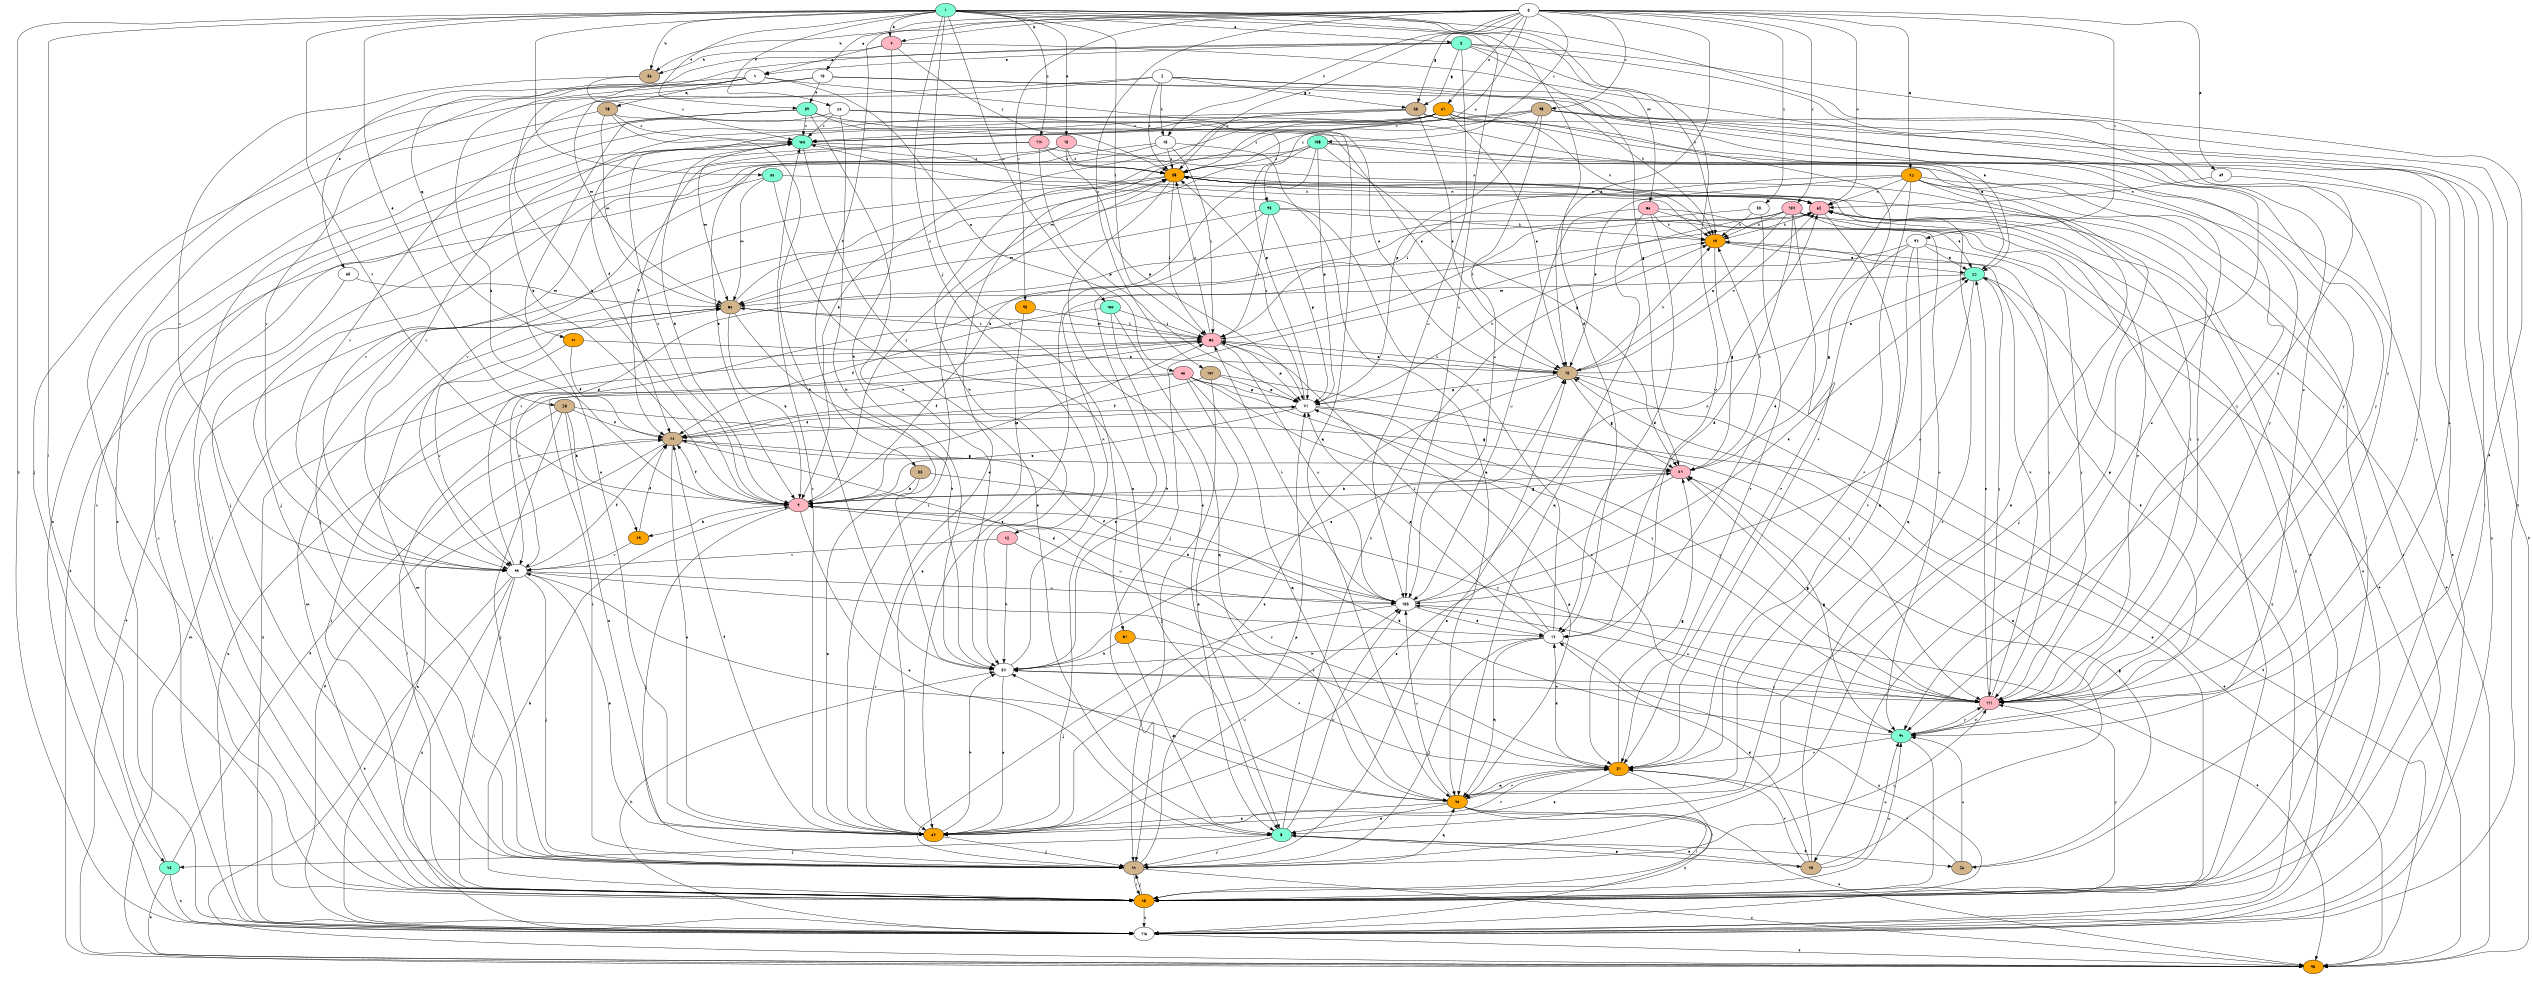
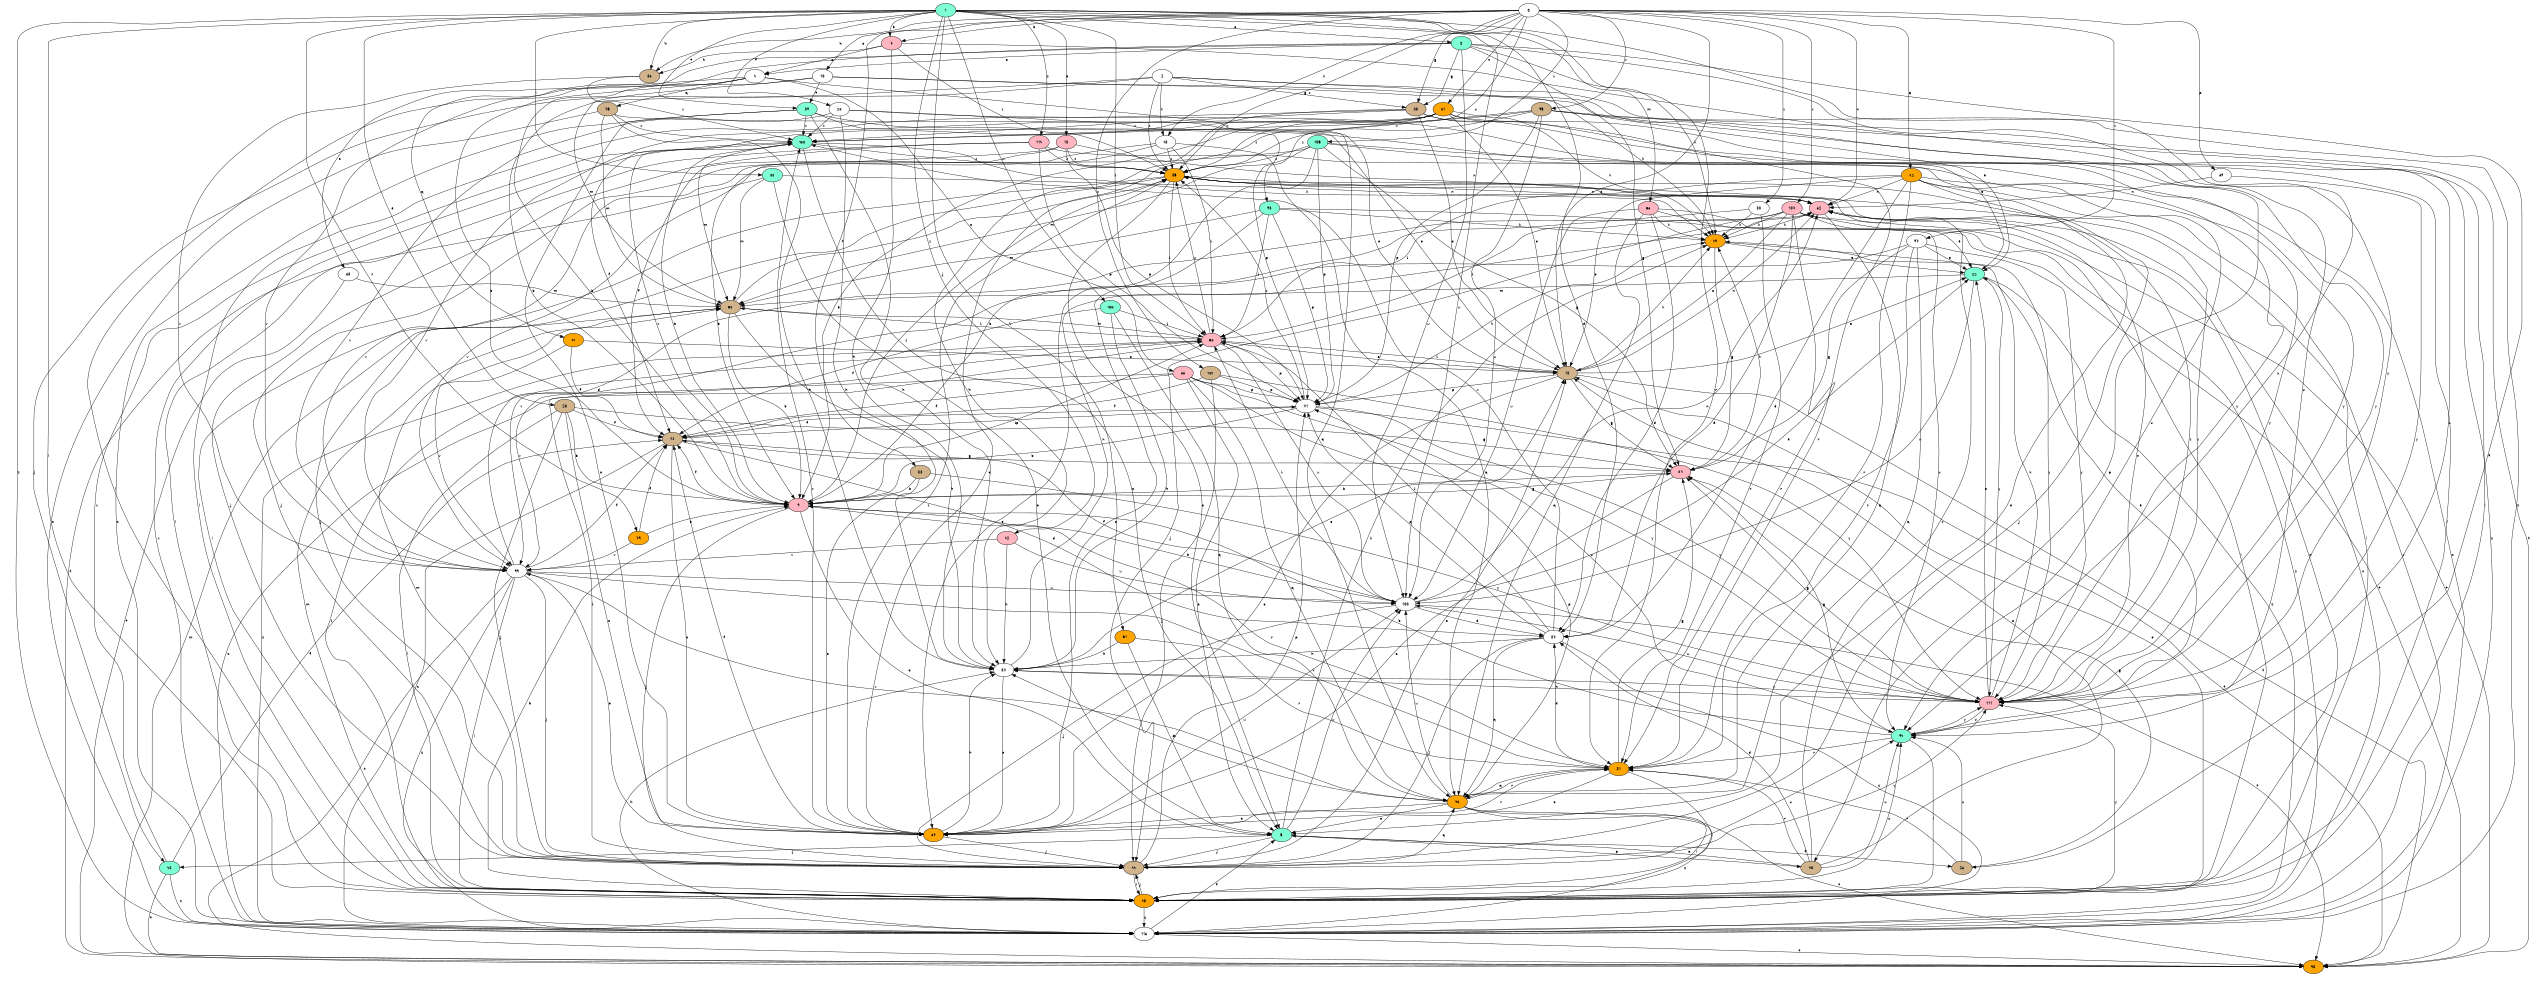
node "98": removed
edge "9" -> "79": reversed
node "17": label "17" -> "87"
edge "116" -> "28": now "116" -> "5"
edge "44" -> "90": now "44" -> "94"
